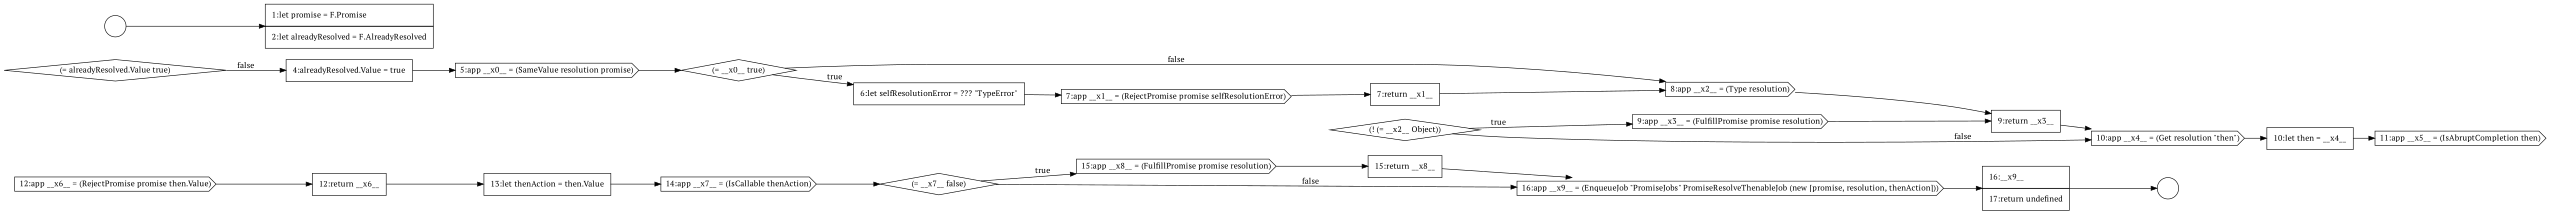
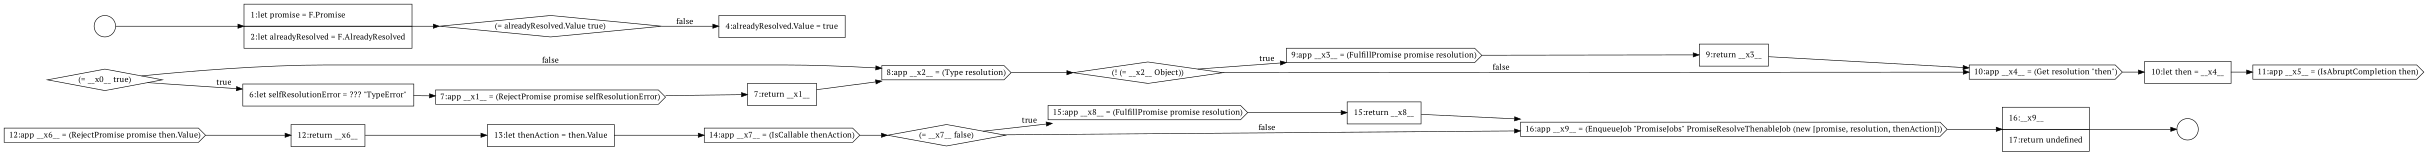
edge "1:let promise = F.Promise" -> "(= alreadyResolved.Value true)": added
node "5:app __x0__ = (SameValue resolution promise)": removed
edge "8:app __x2__ = (Type resolution)" -> "9:return __x3__": now "8:app __x2__ = (Type resolution)" -> "(! (= __x2__ Object))"
